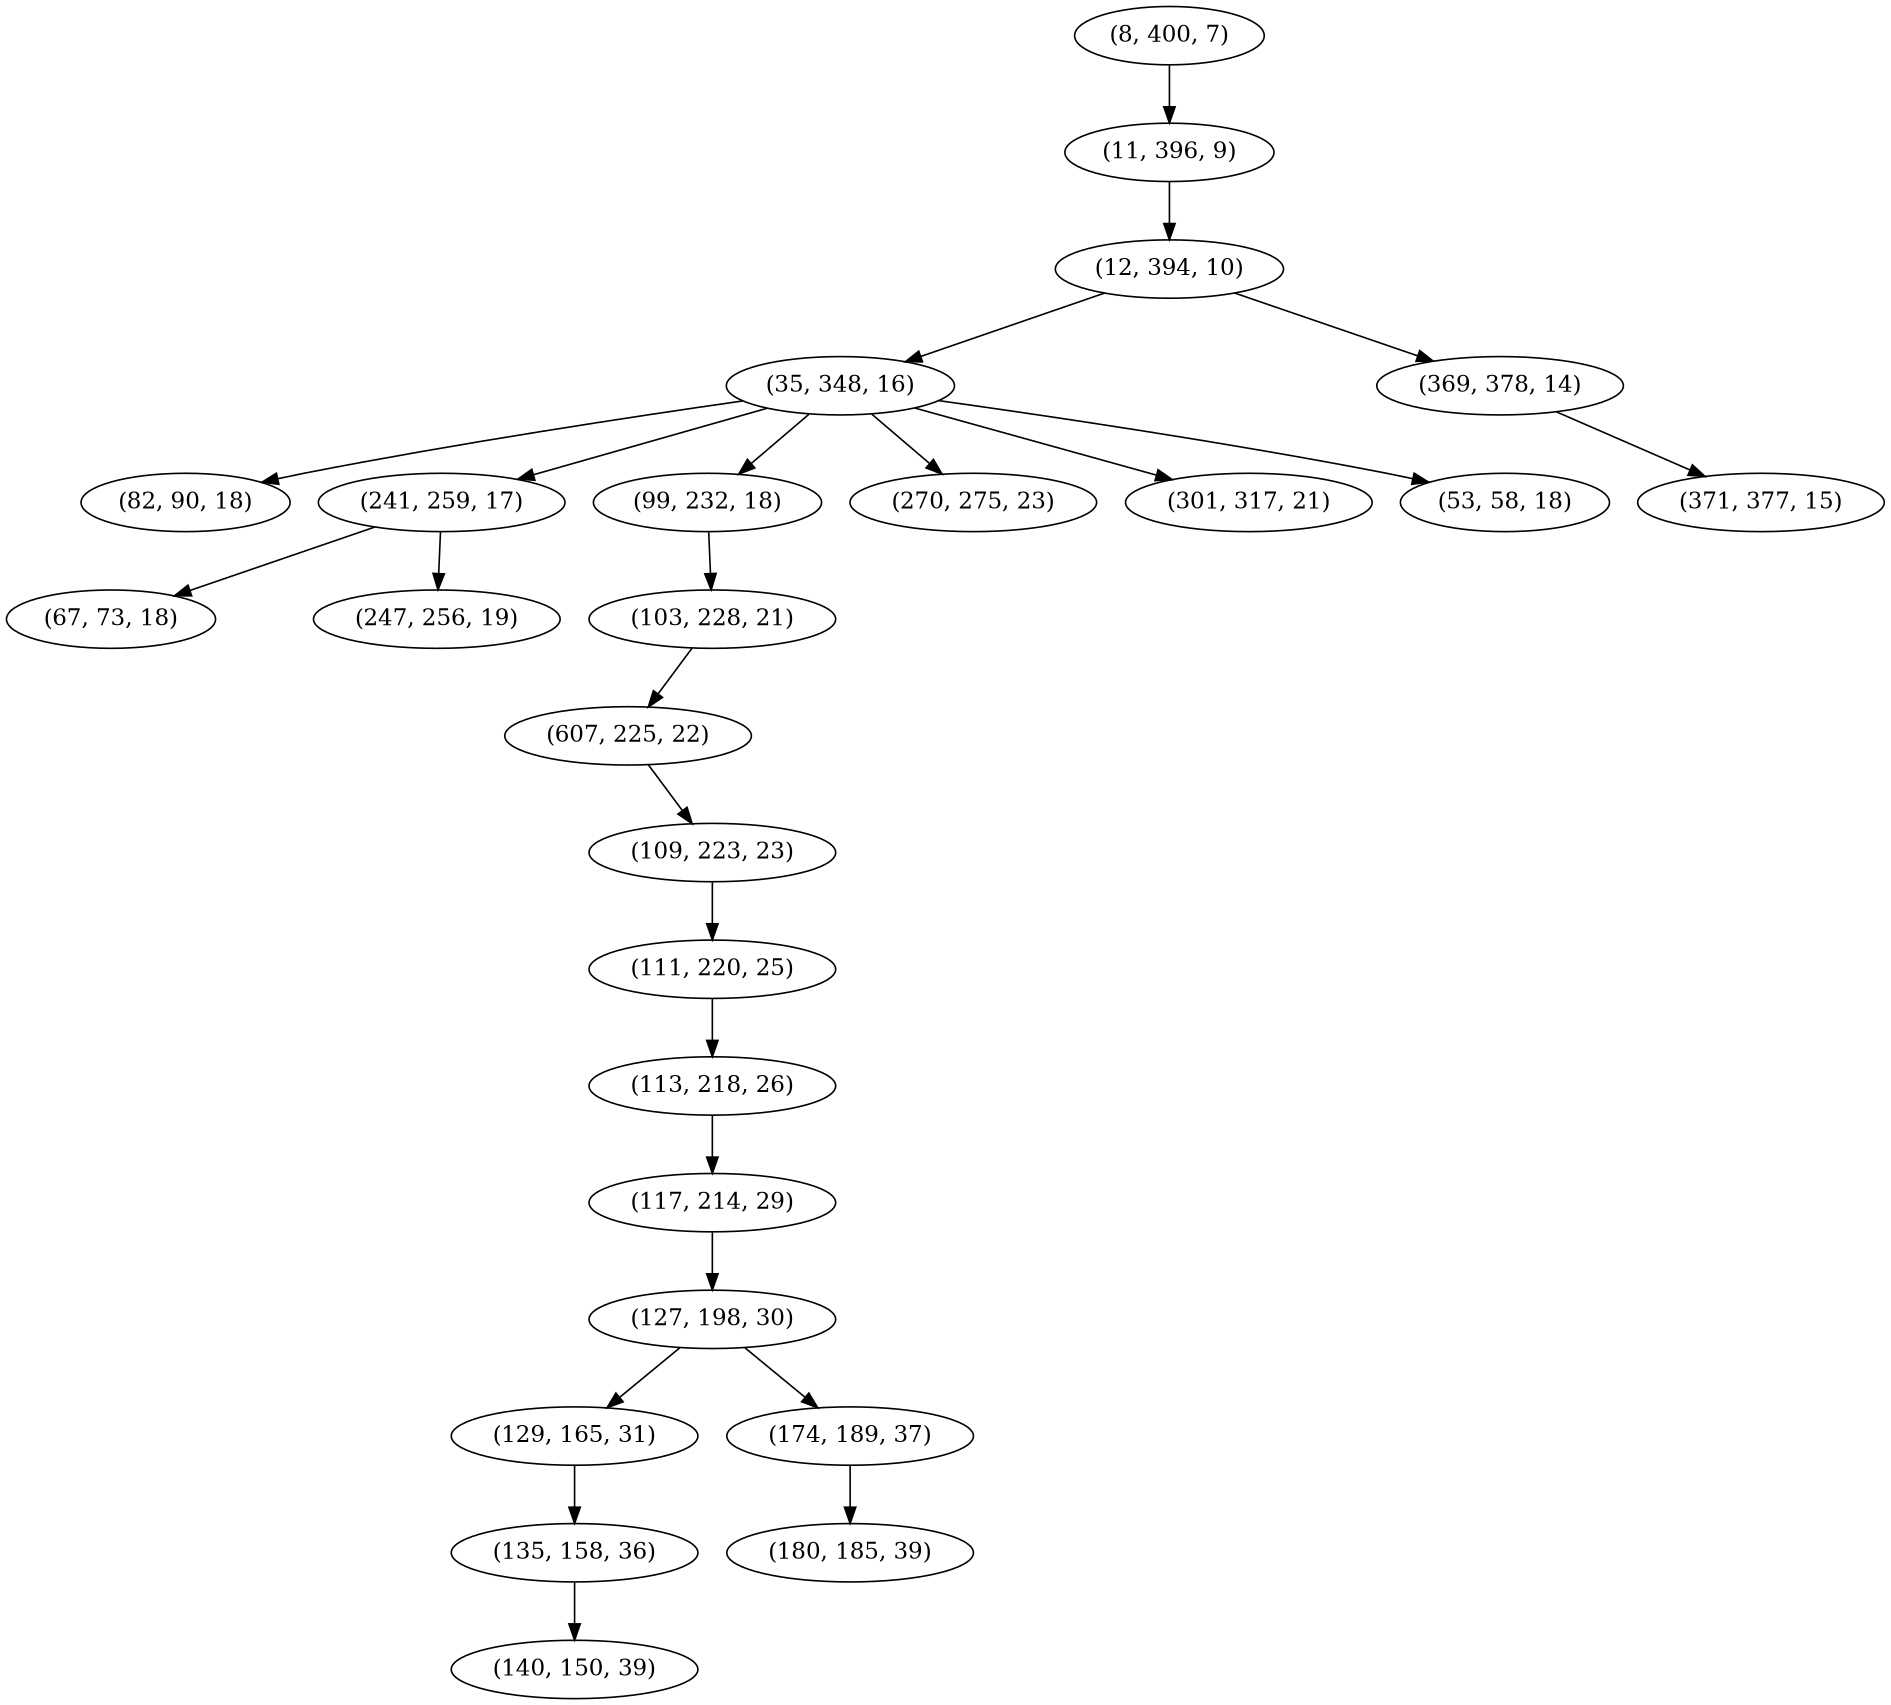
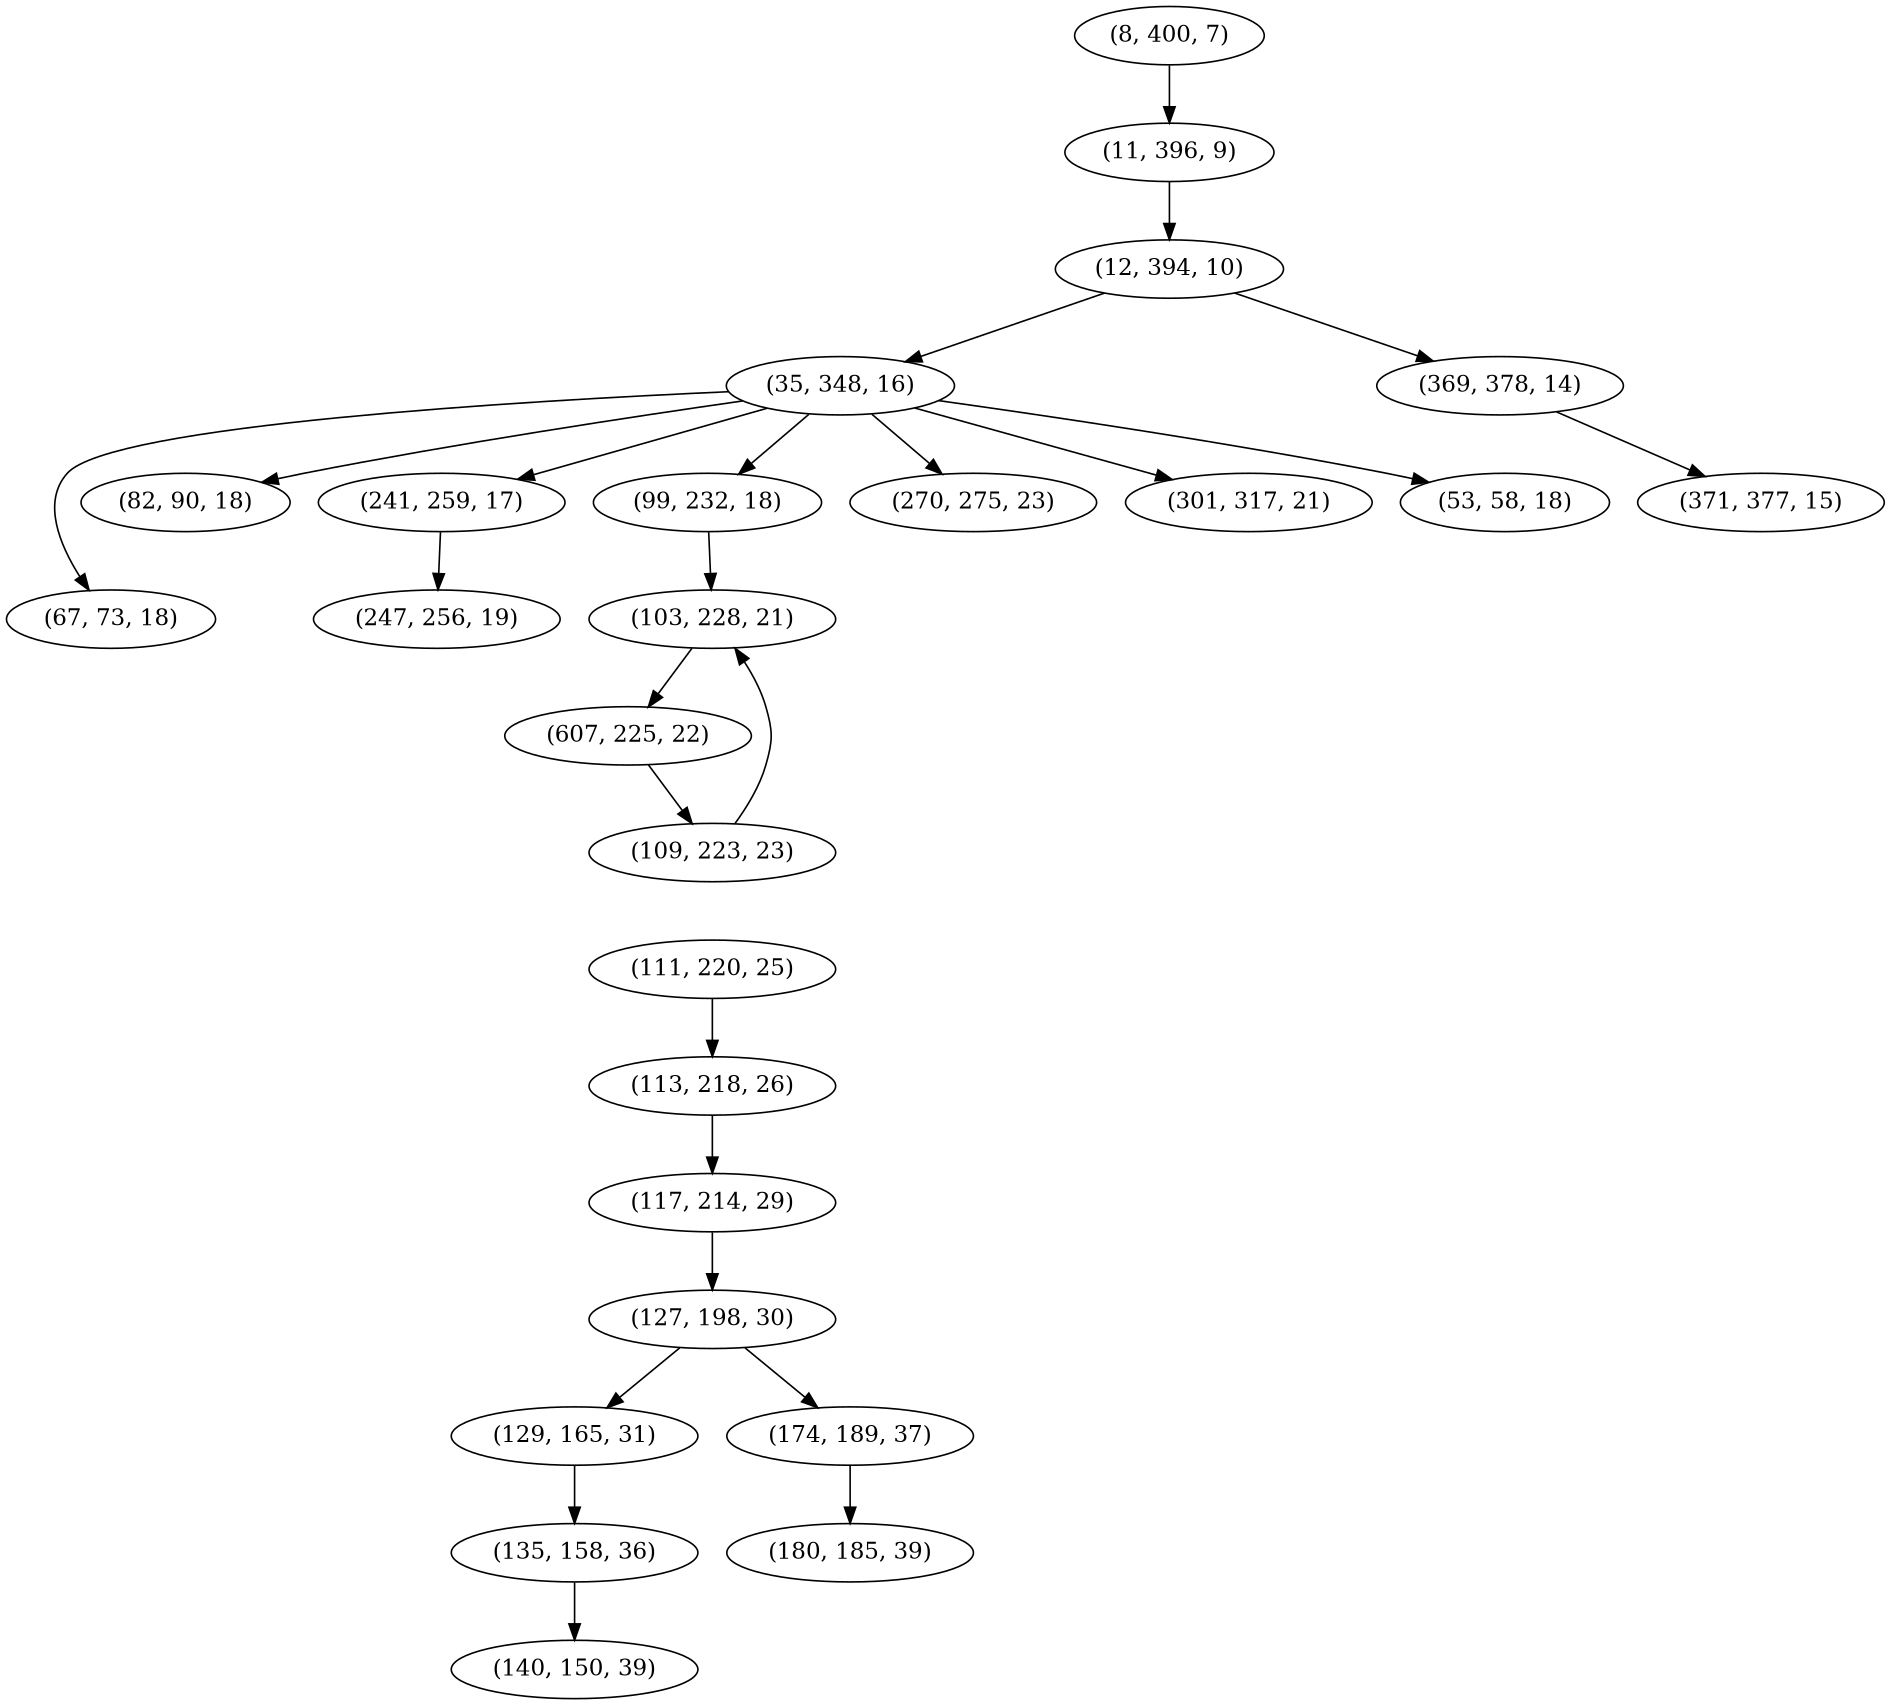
edge "(241, 259, 17)" -> "(67, 73, 18)": now "(35, 348, 16)" -> "(67, 73, 18)"
edge "(109, 223, 23)" -> "(111, 220, 25)": now "(109, 223, 23)" -> "(103, 228, 21)"
